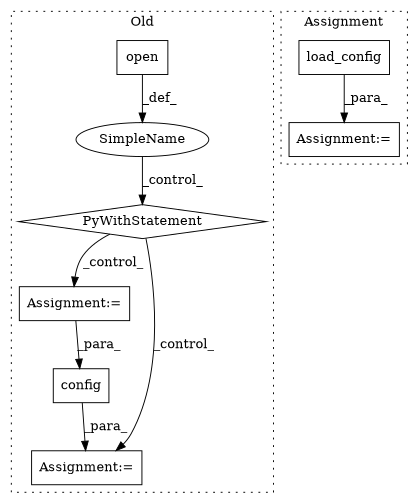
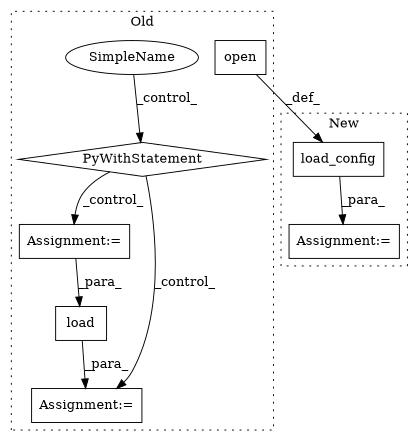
cluster "Assignment": label "Assignment" -> "New"
edge "open" -> "SimpleName": now "open" -> "load_config"
node "config": label "config" -> "load"
